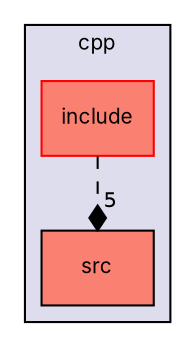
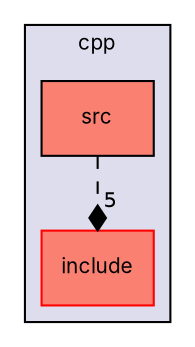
edge "include" -> "src": reversed
